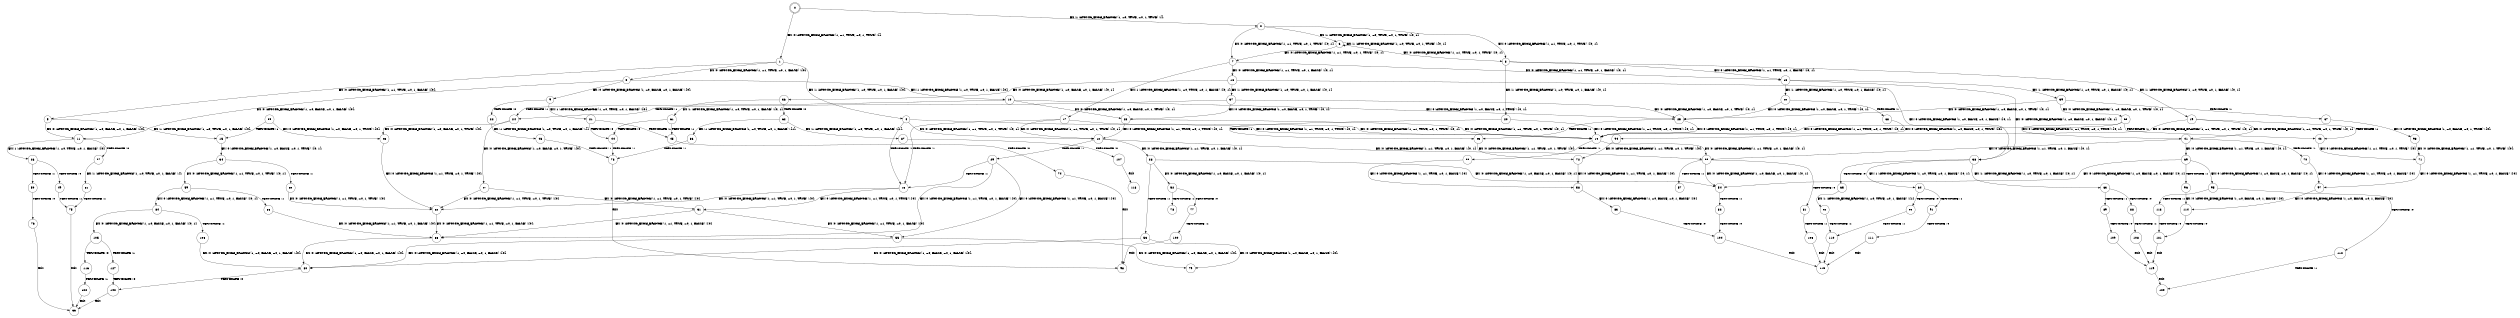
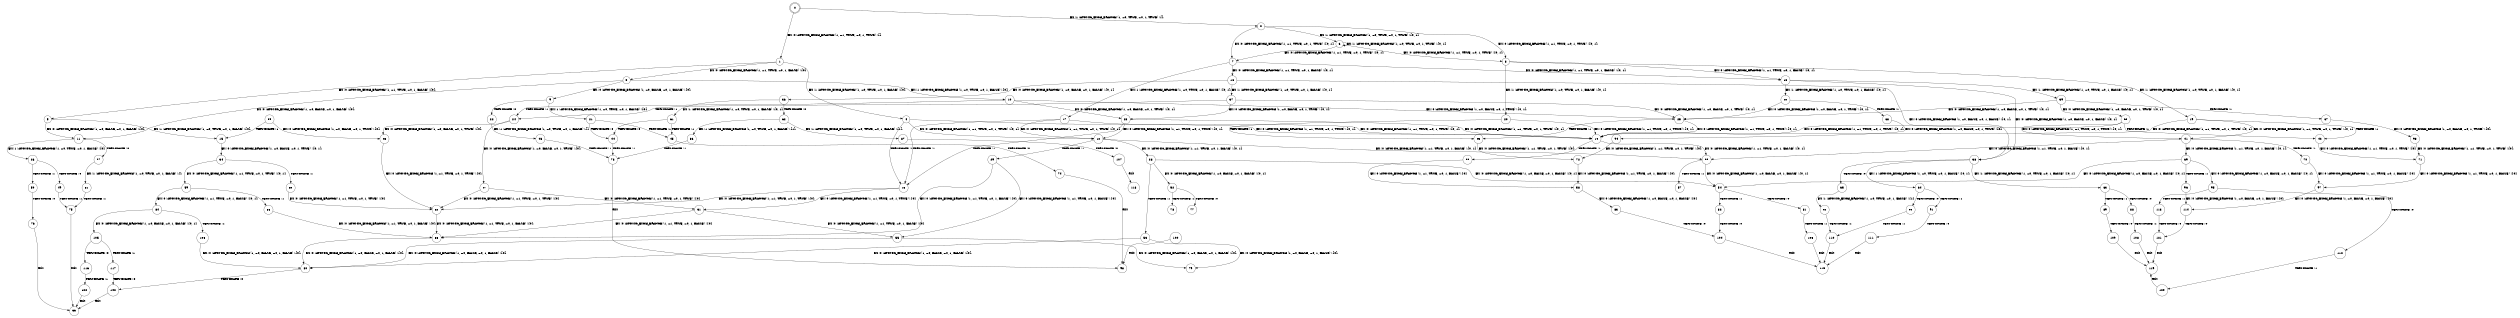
edge "30" -> "81": now "54" -> "81"
edge "29" -> "13": now "23" -> "13"
edge "77" -> "100": removed, label "TERMINATE !1"
node "127": label "127" -> "117"
edge "119" -> "120": reversed
